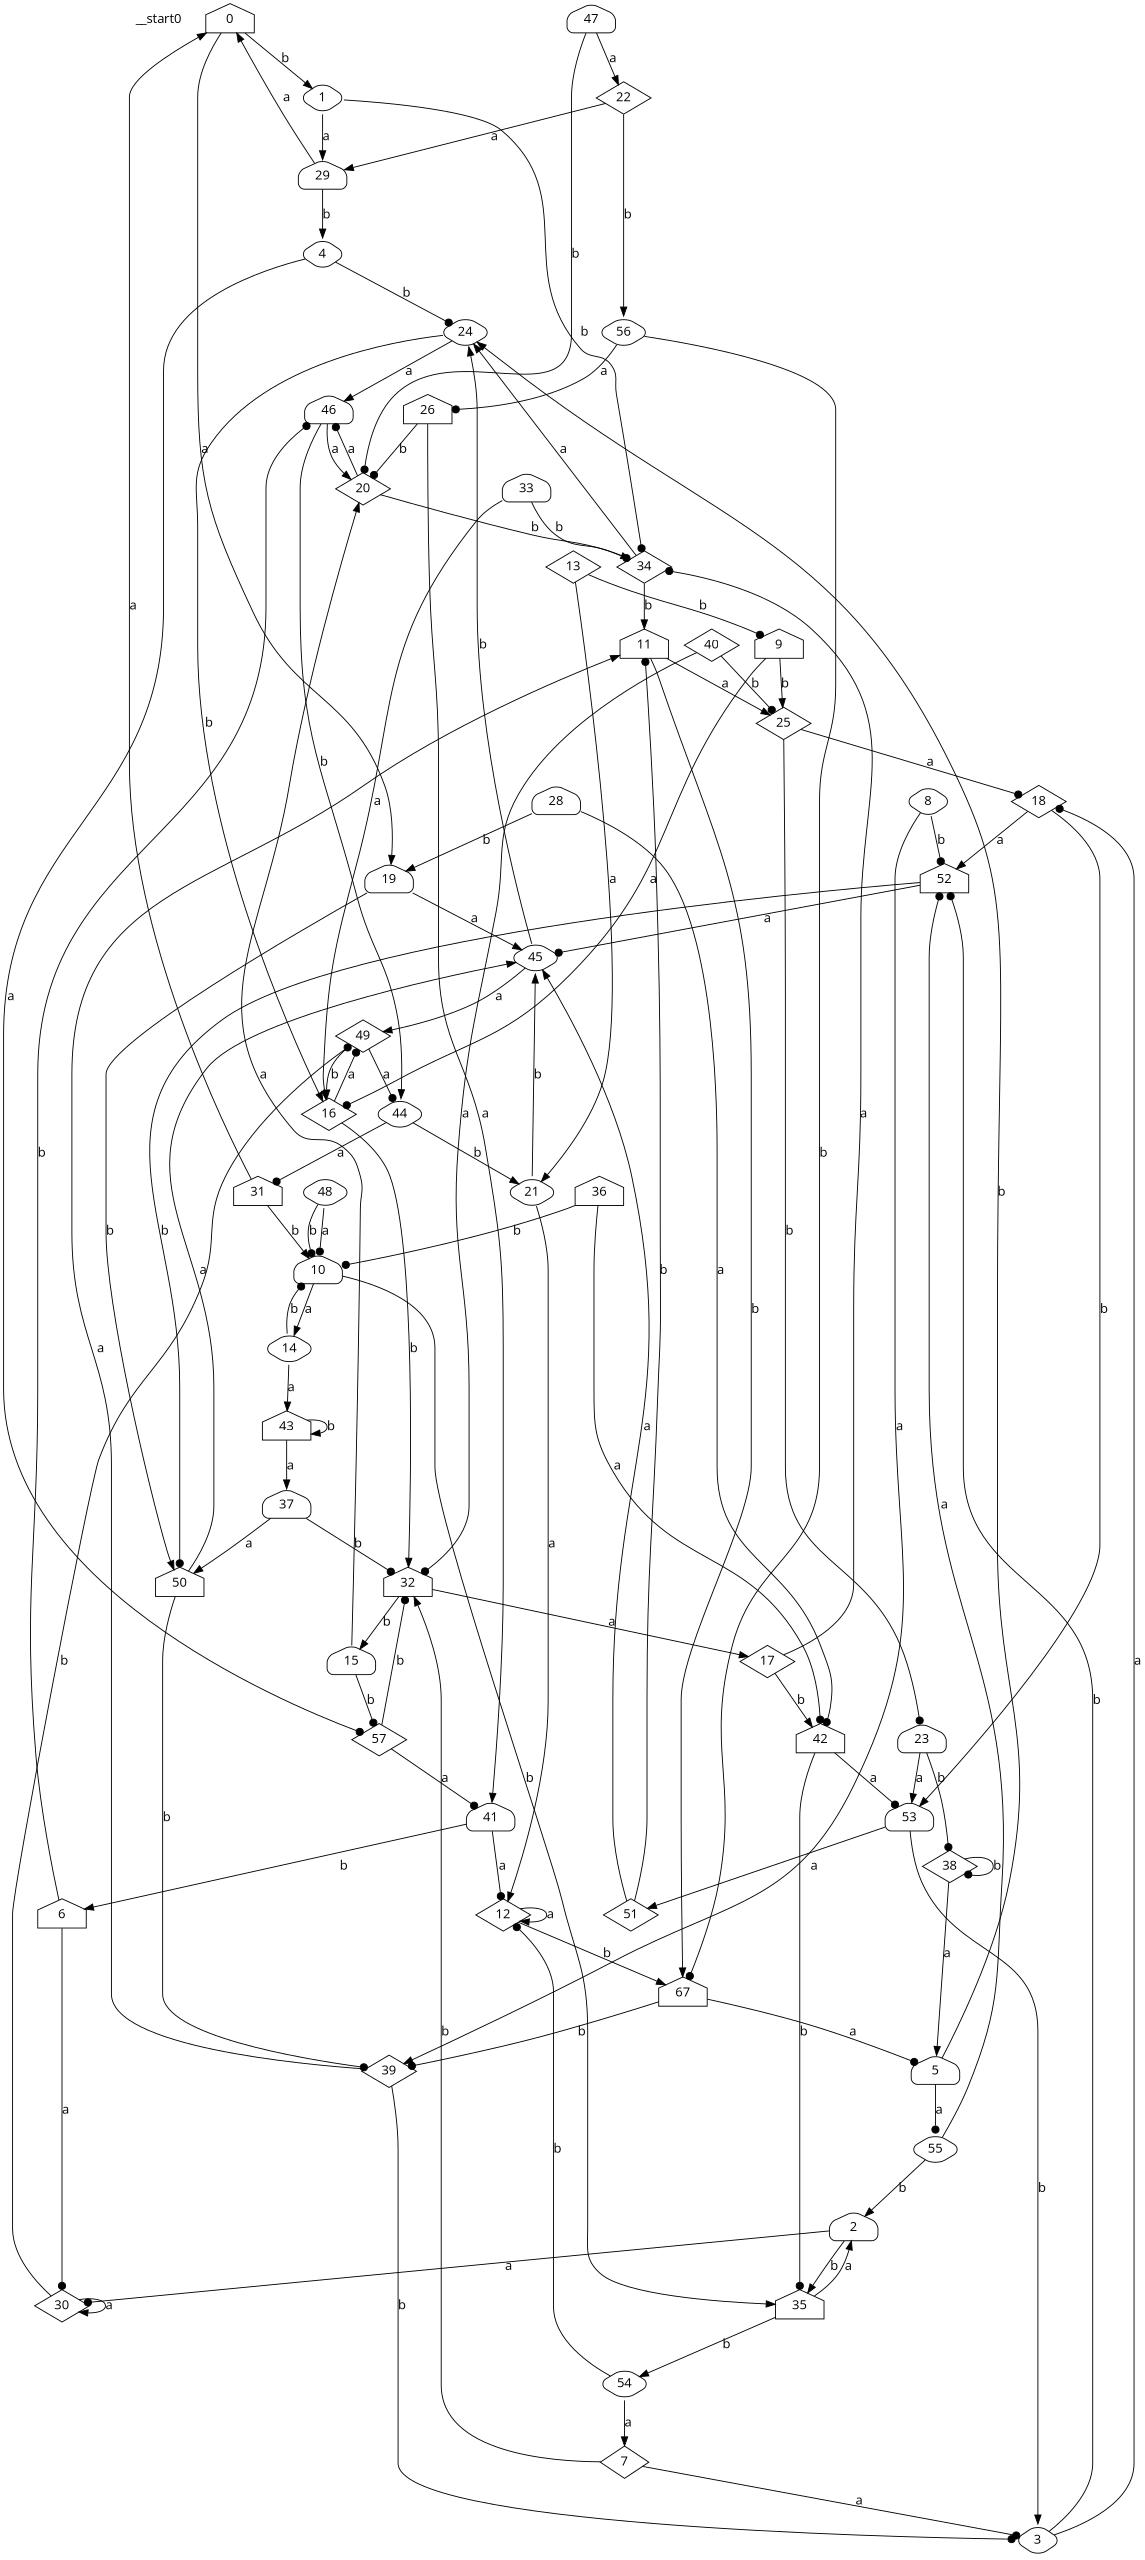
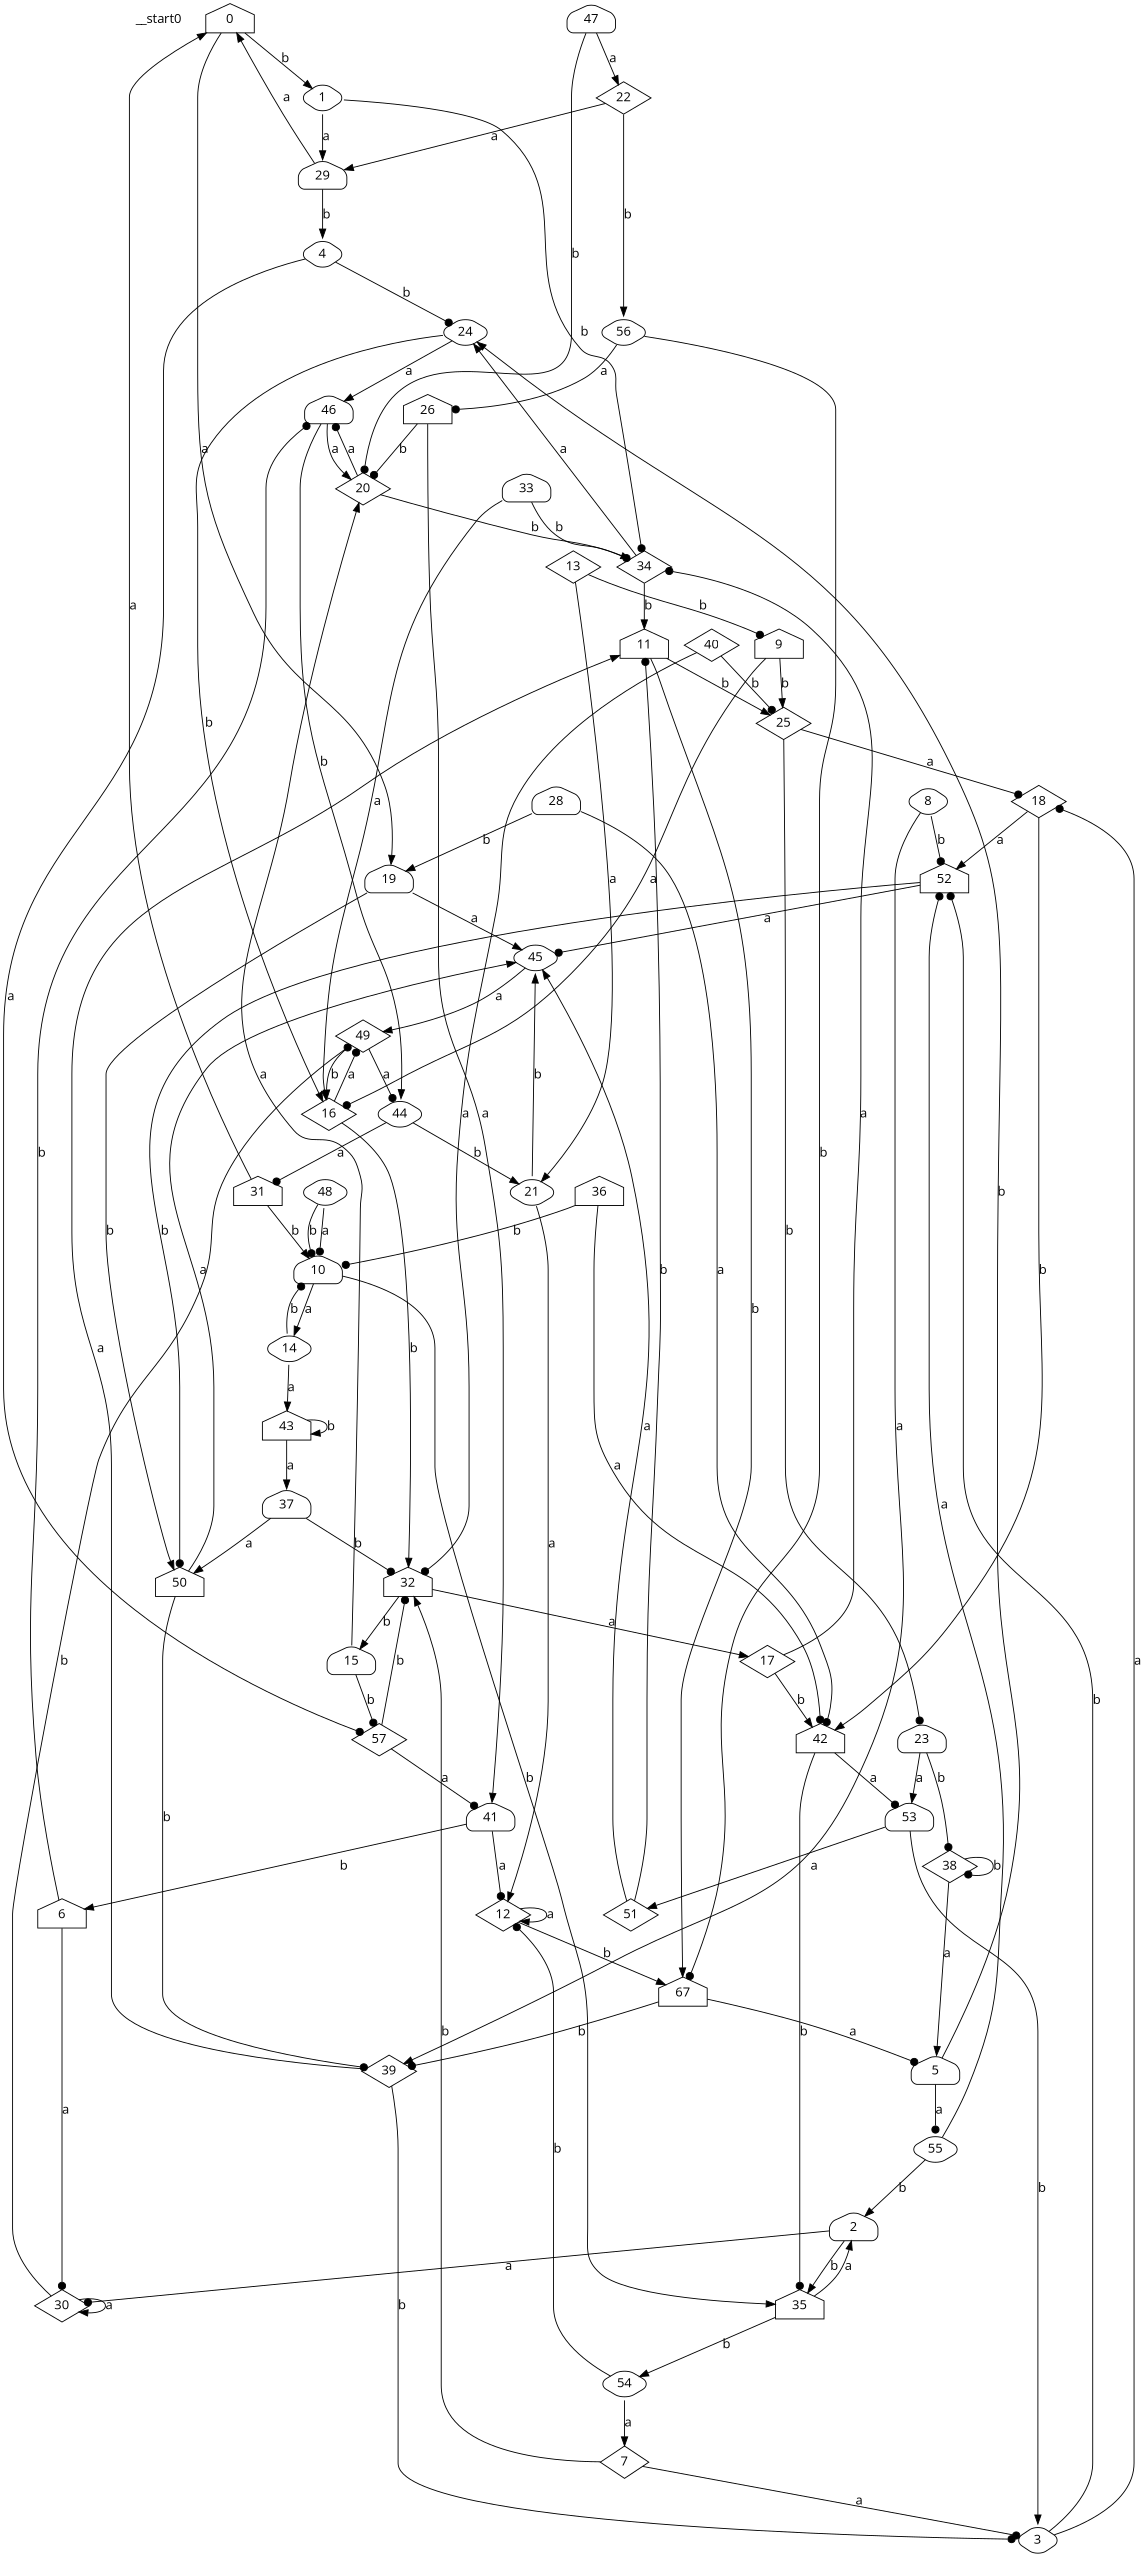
edge "45" -> "24": removed, label "b"
edge "11" -> "25": label "a" -> "b"
edge "18" -> "53": now "18" -> "42"
